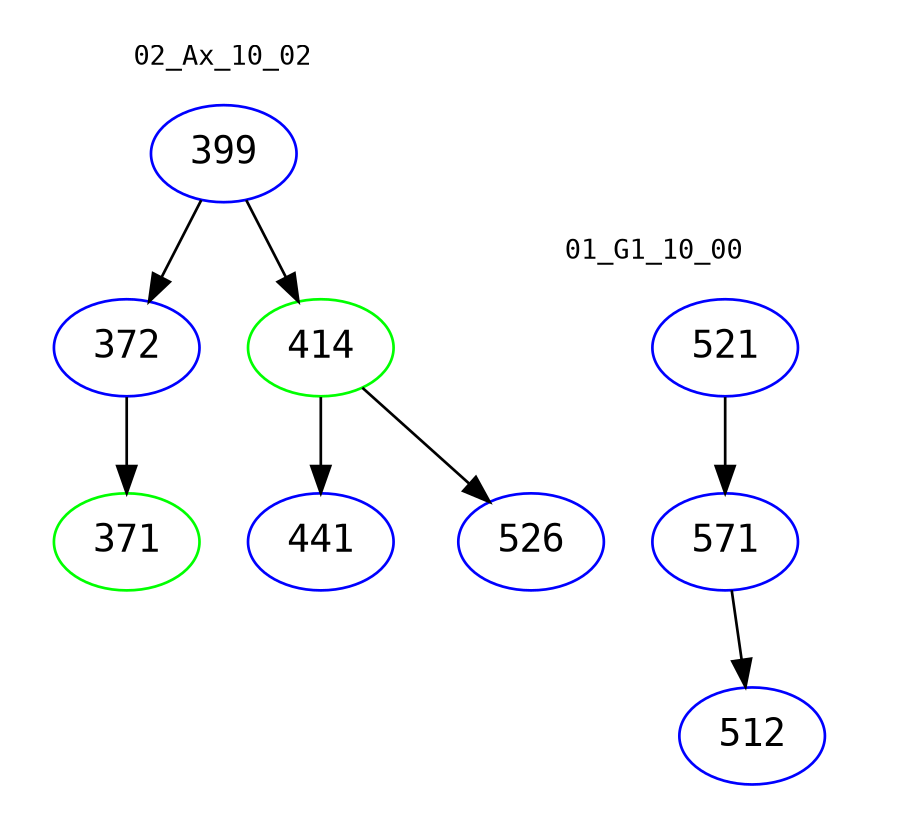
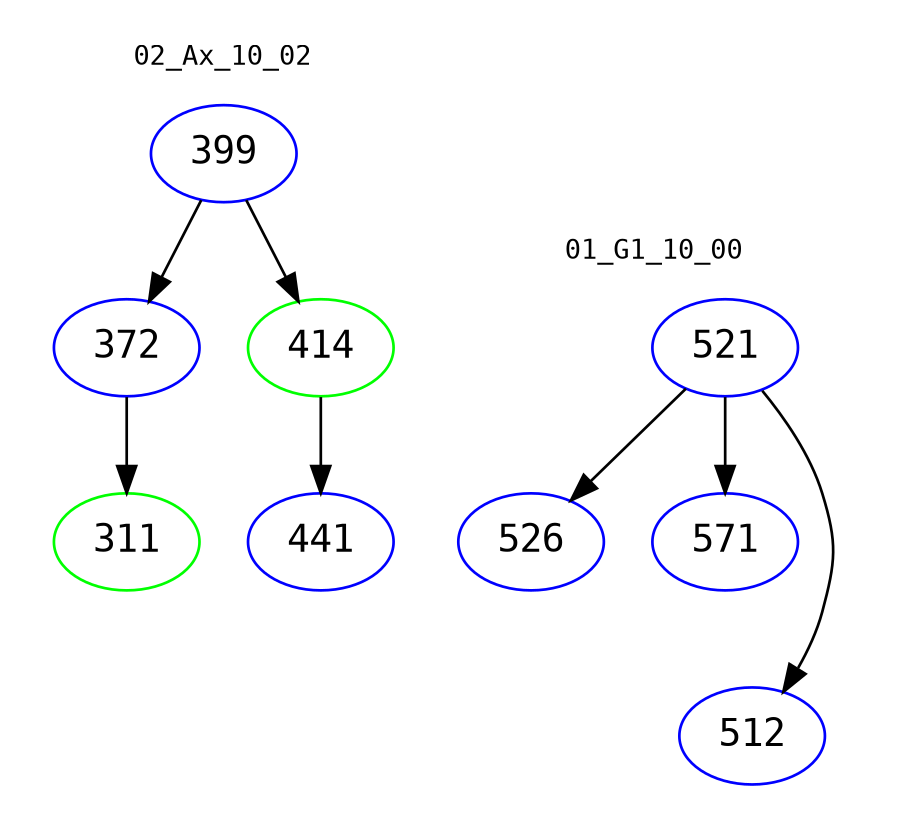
edge "414" -> "526": now "521" -> "526"
node "371": label "371" -> "311"
edge "571" -> "512": now "521" -> "512"
